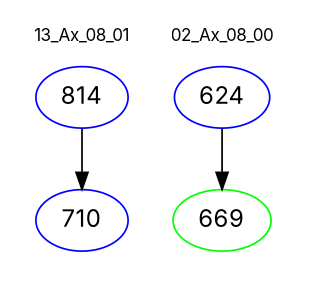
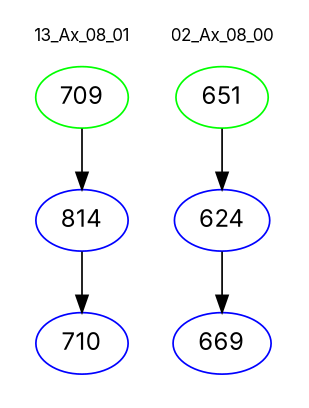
node "709": added
node "651": added
node "669": color green -> blue
